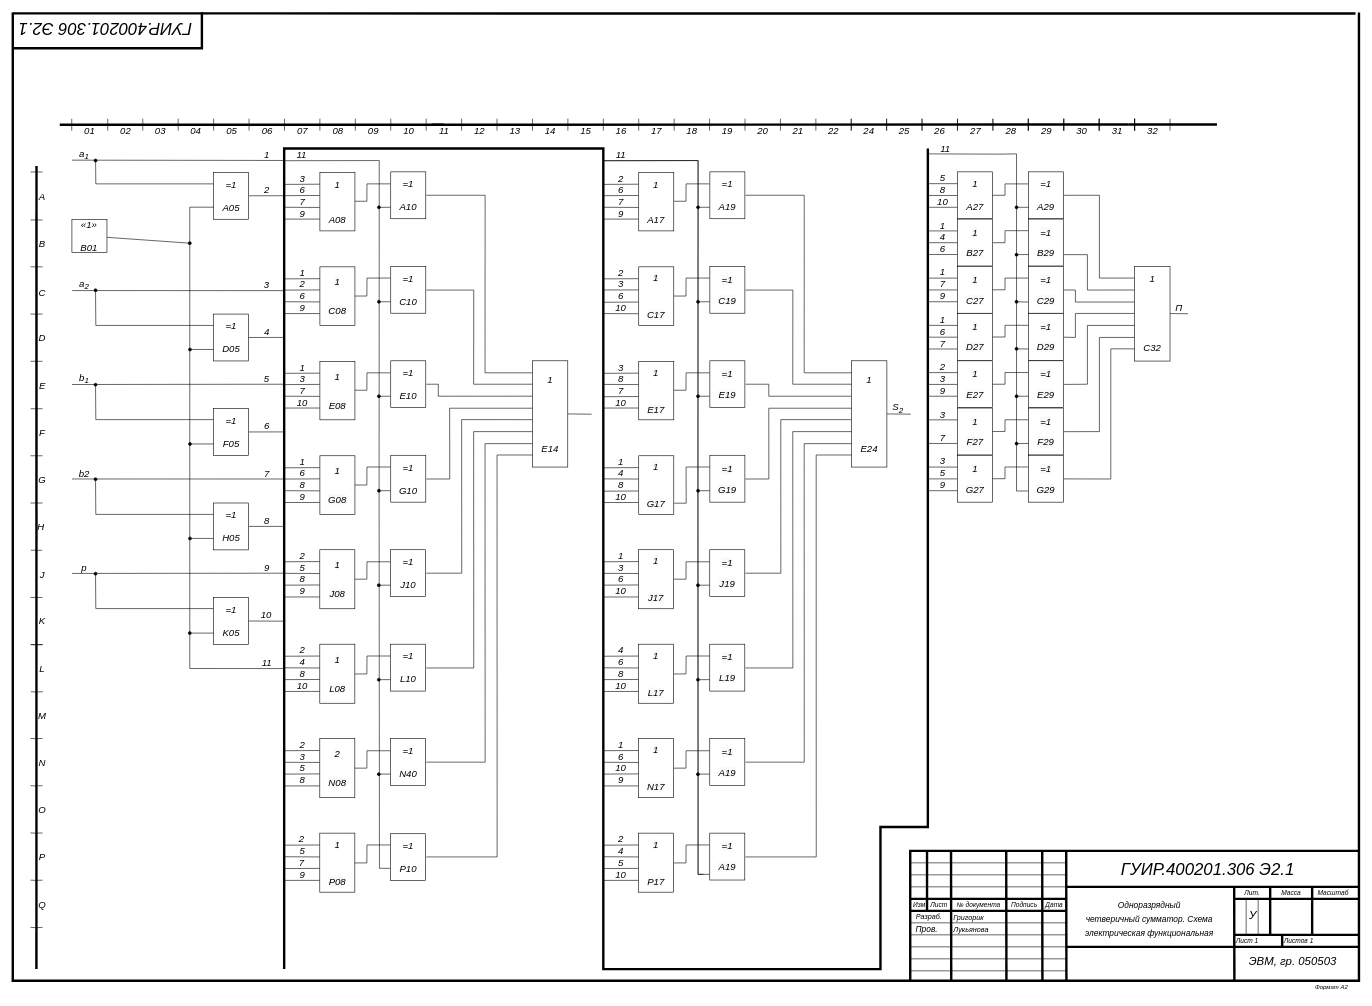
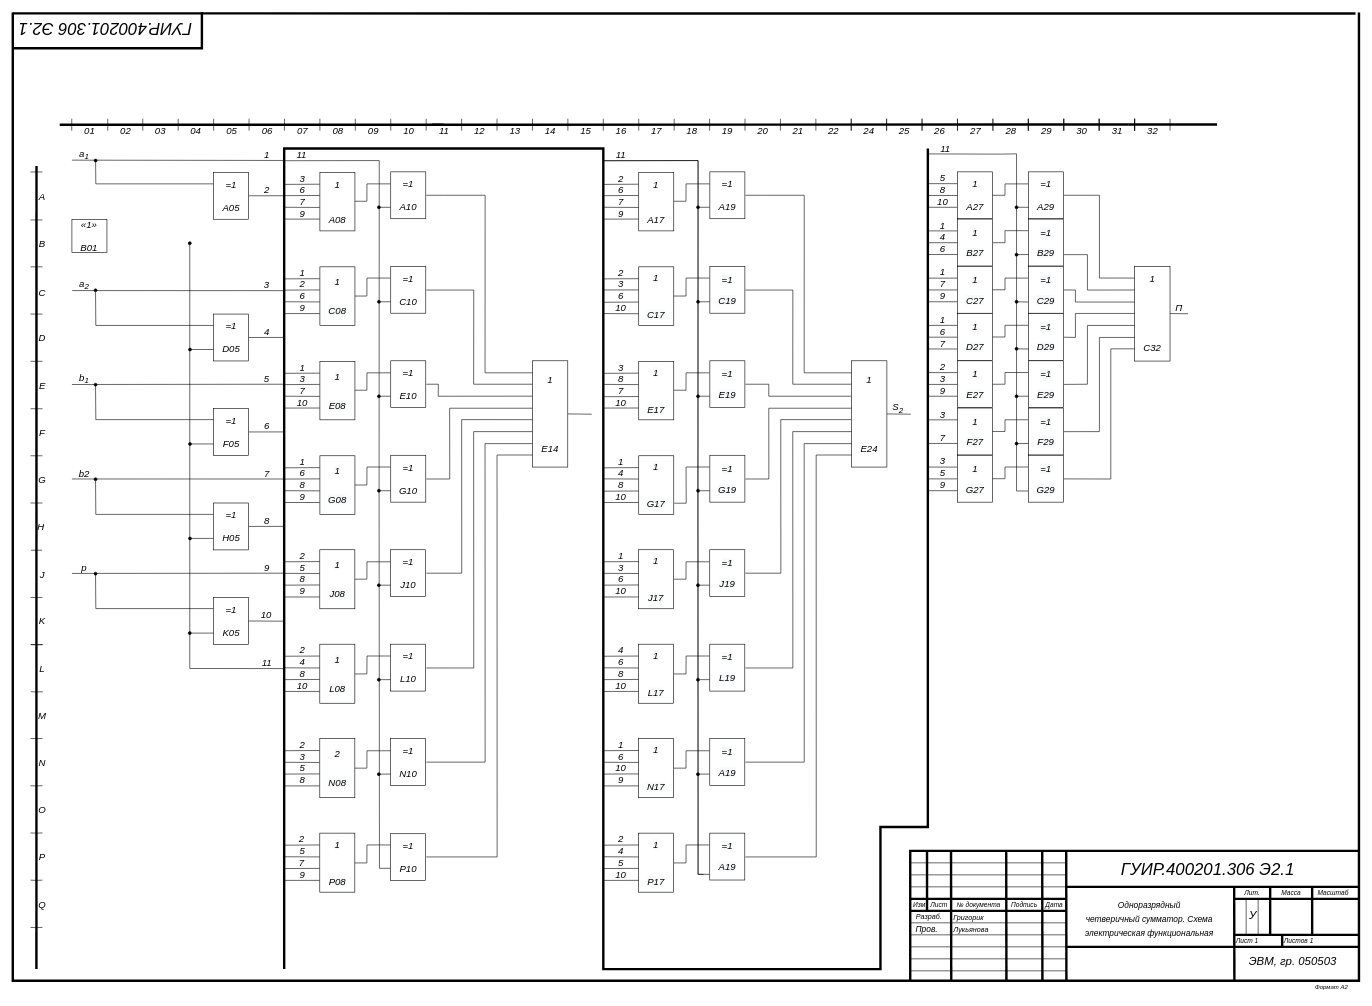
edge "=1 A05" -- "«1» B01": removed
node "=1 N40": label "=1 N40" -> "=1 N10"
